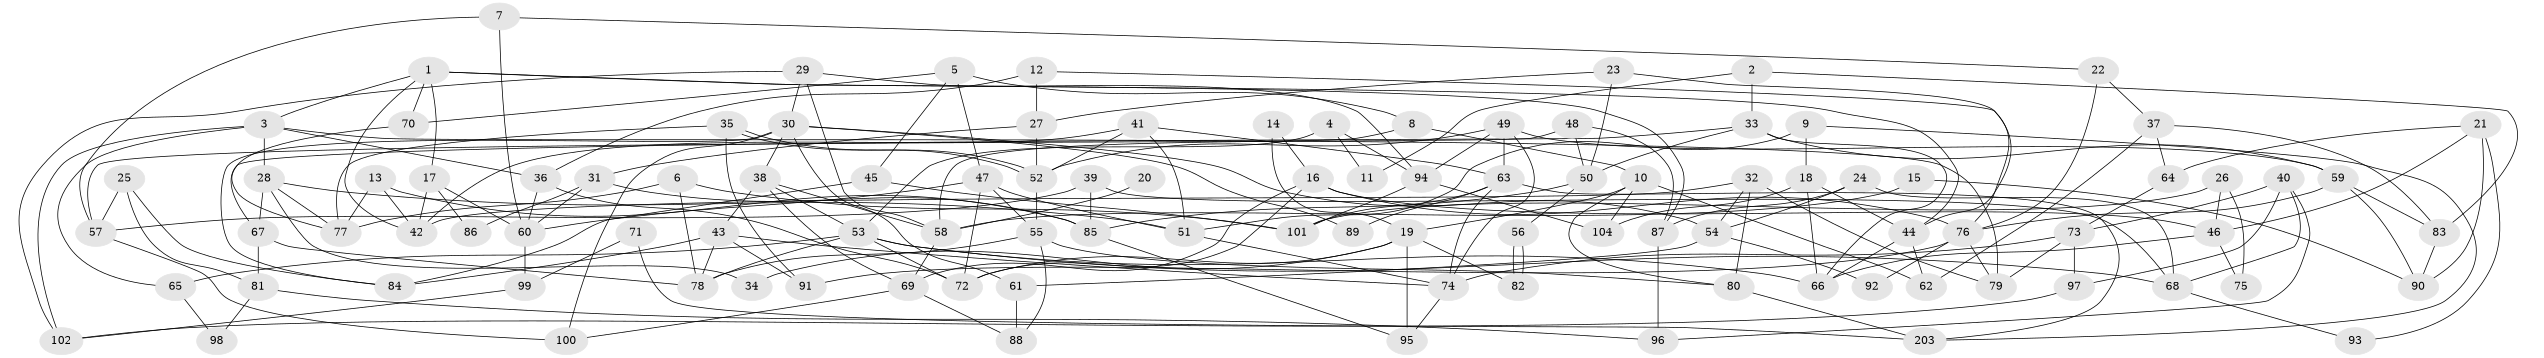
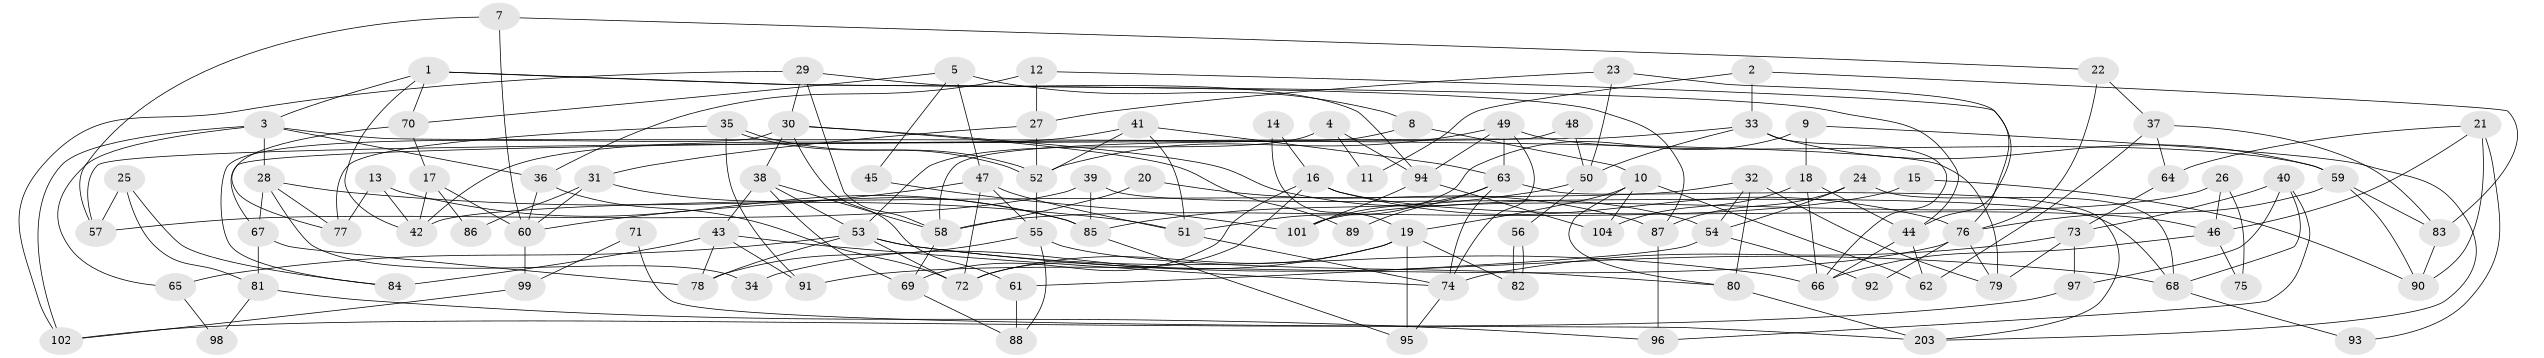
edge "1" -- "17": now "70" -- "17"
edge "48" -- "87": now "20" -- "87"
node "6": removed
edge "45" -- "84": removed
node "100": removed
